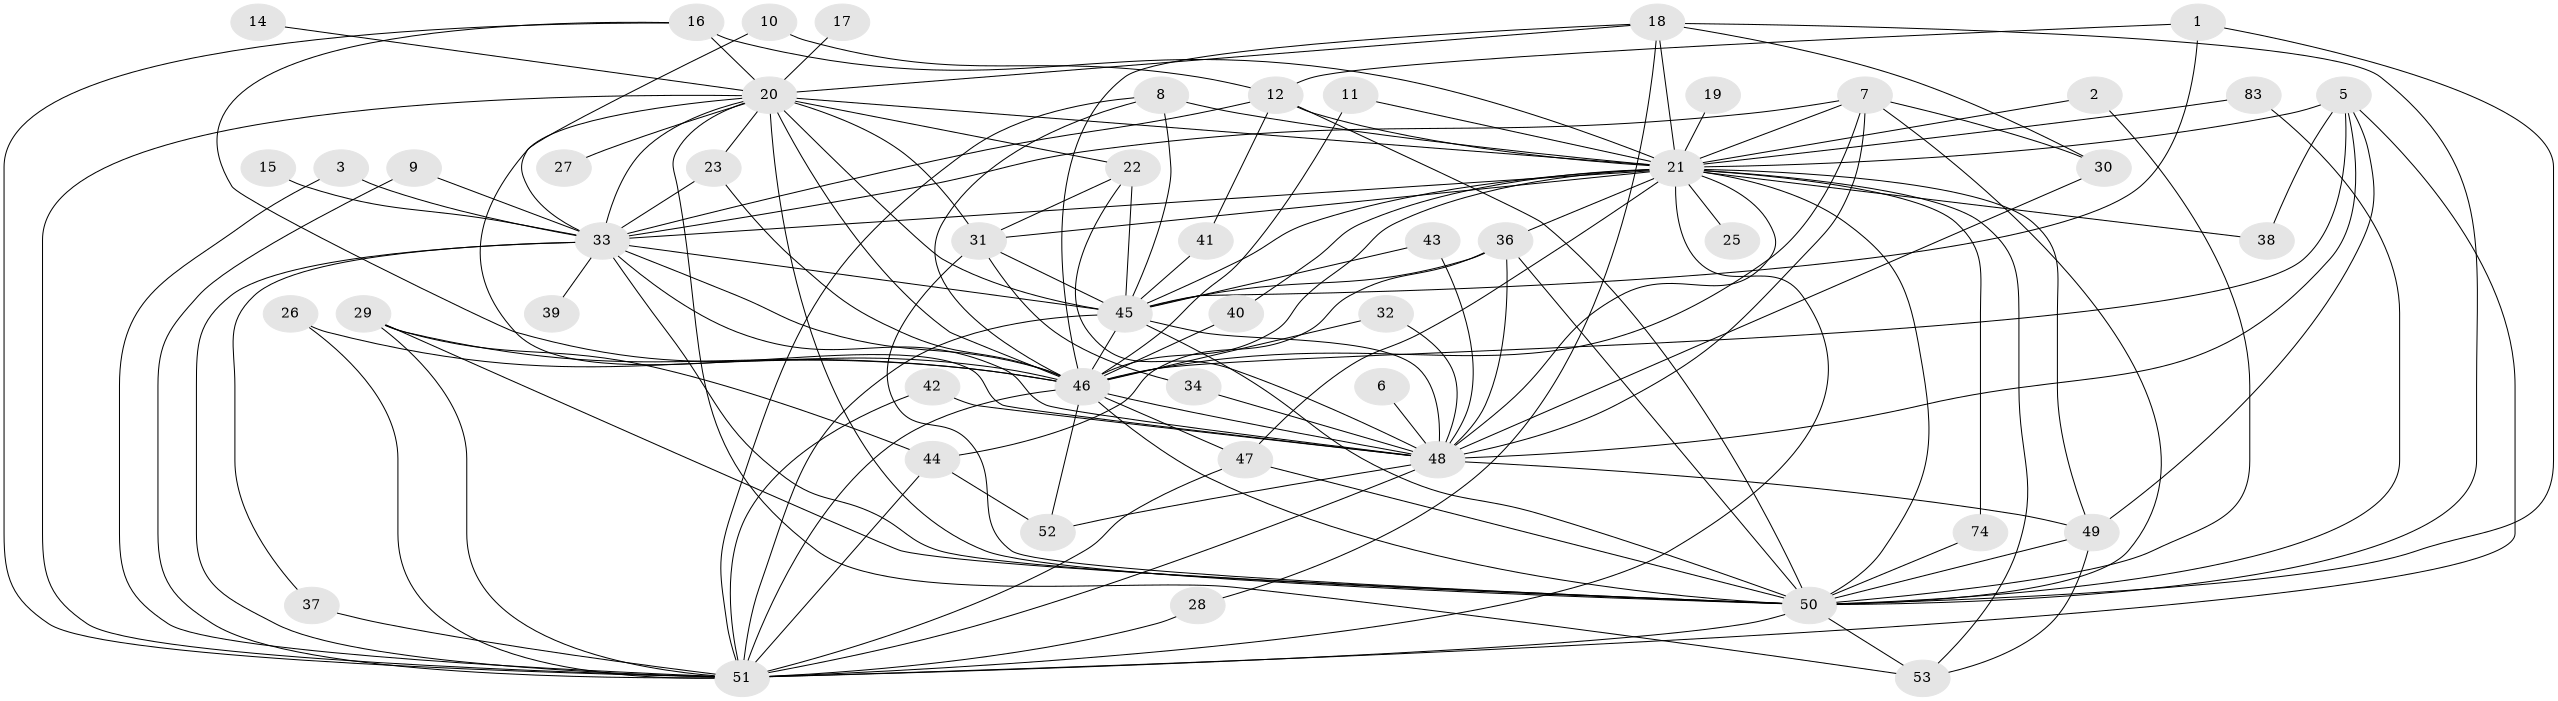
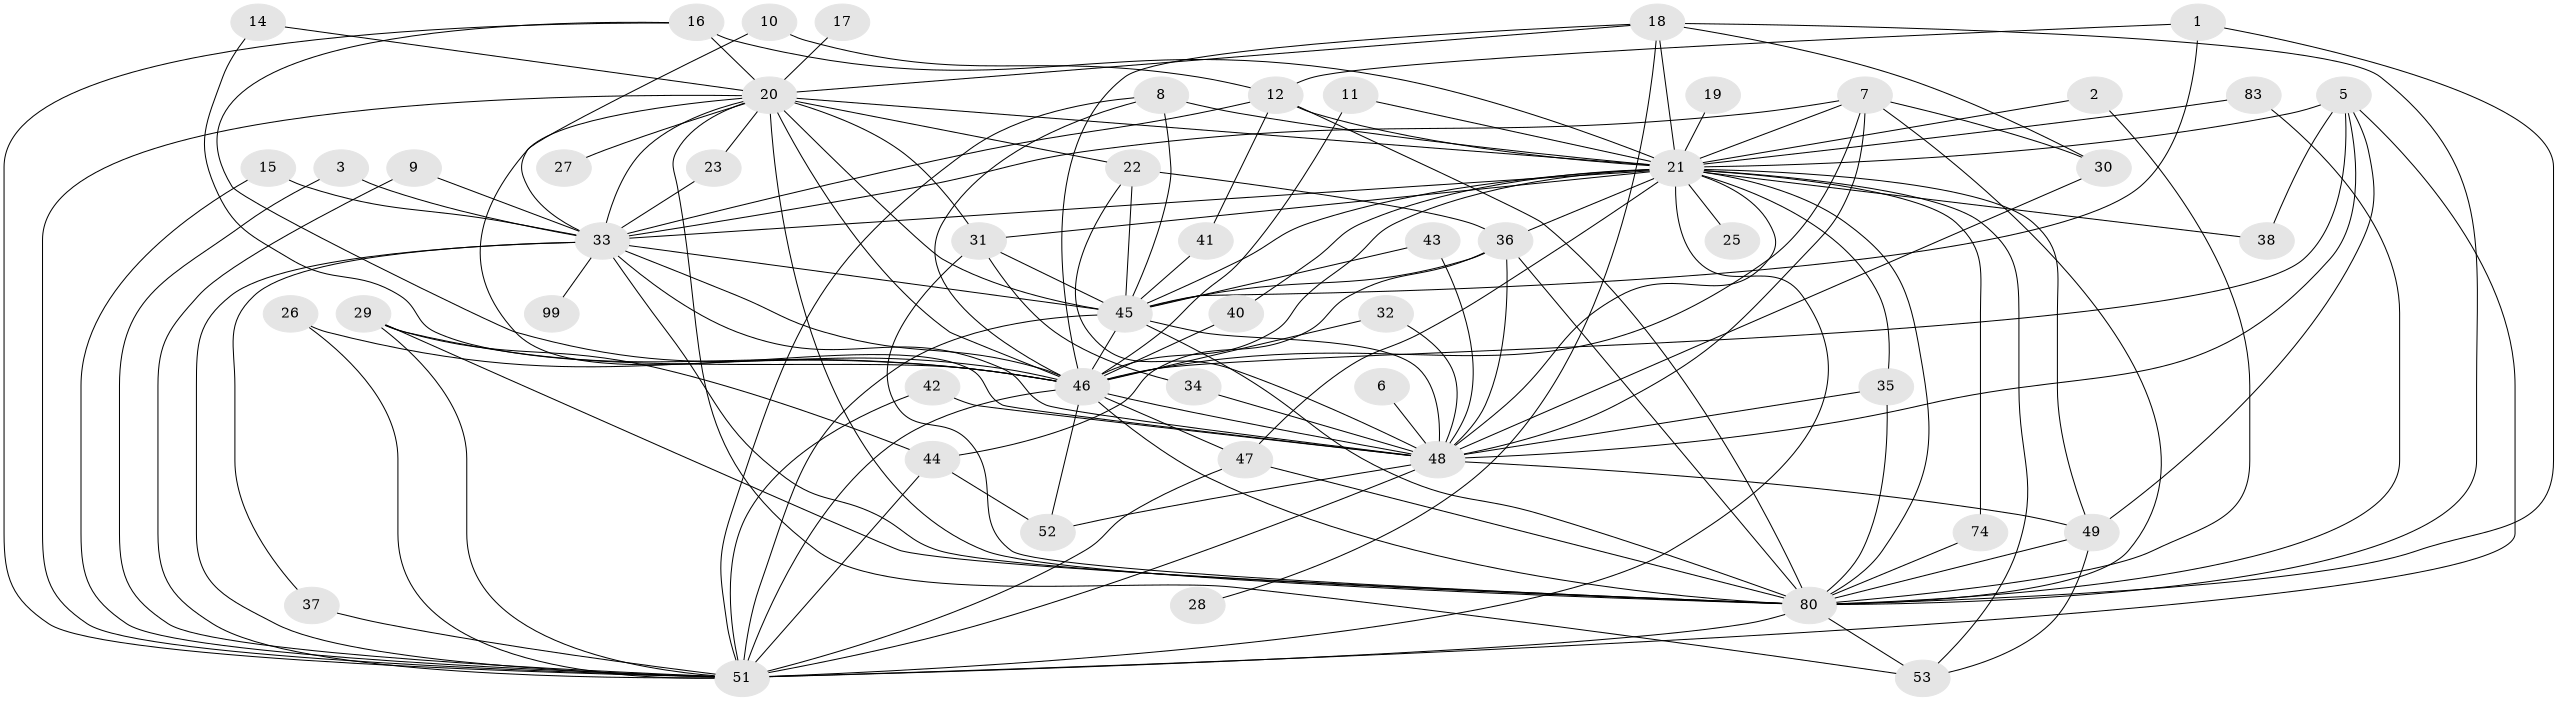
edge "22" -- "31": now "22" -- "36"
node "39": label "39" -> "99"
edge "23" -- "46": now "14" -- "46"
node "35": added
node "50": label "50" -> "80"
edge "28" -- "51": now "15" -- "51"
